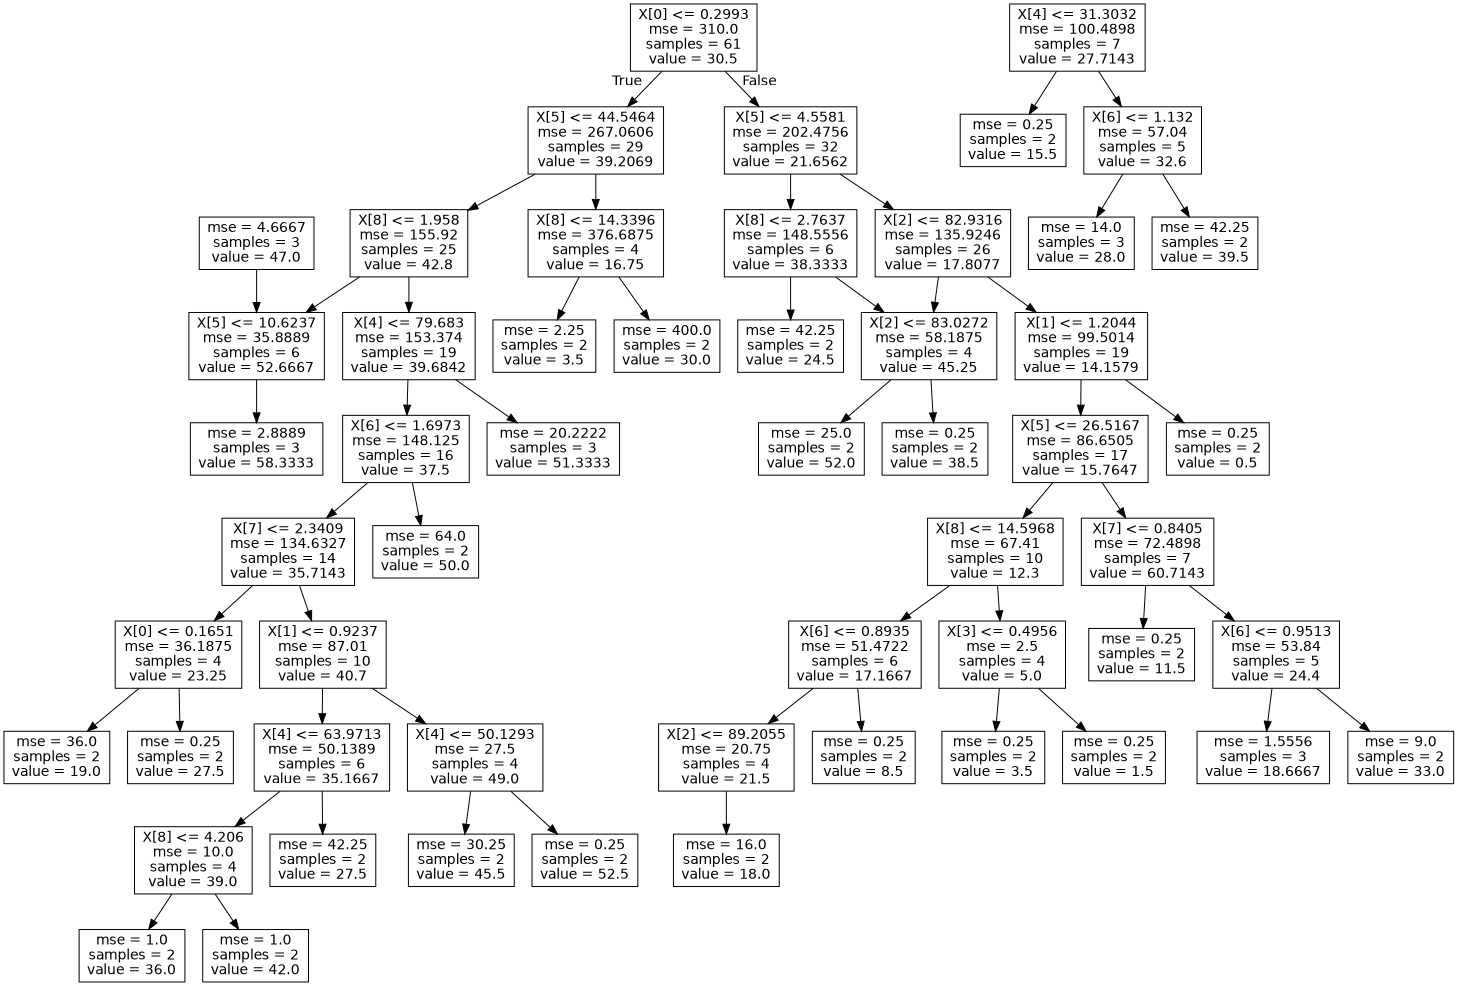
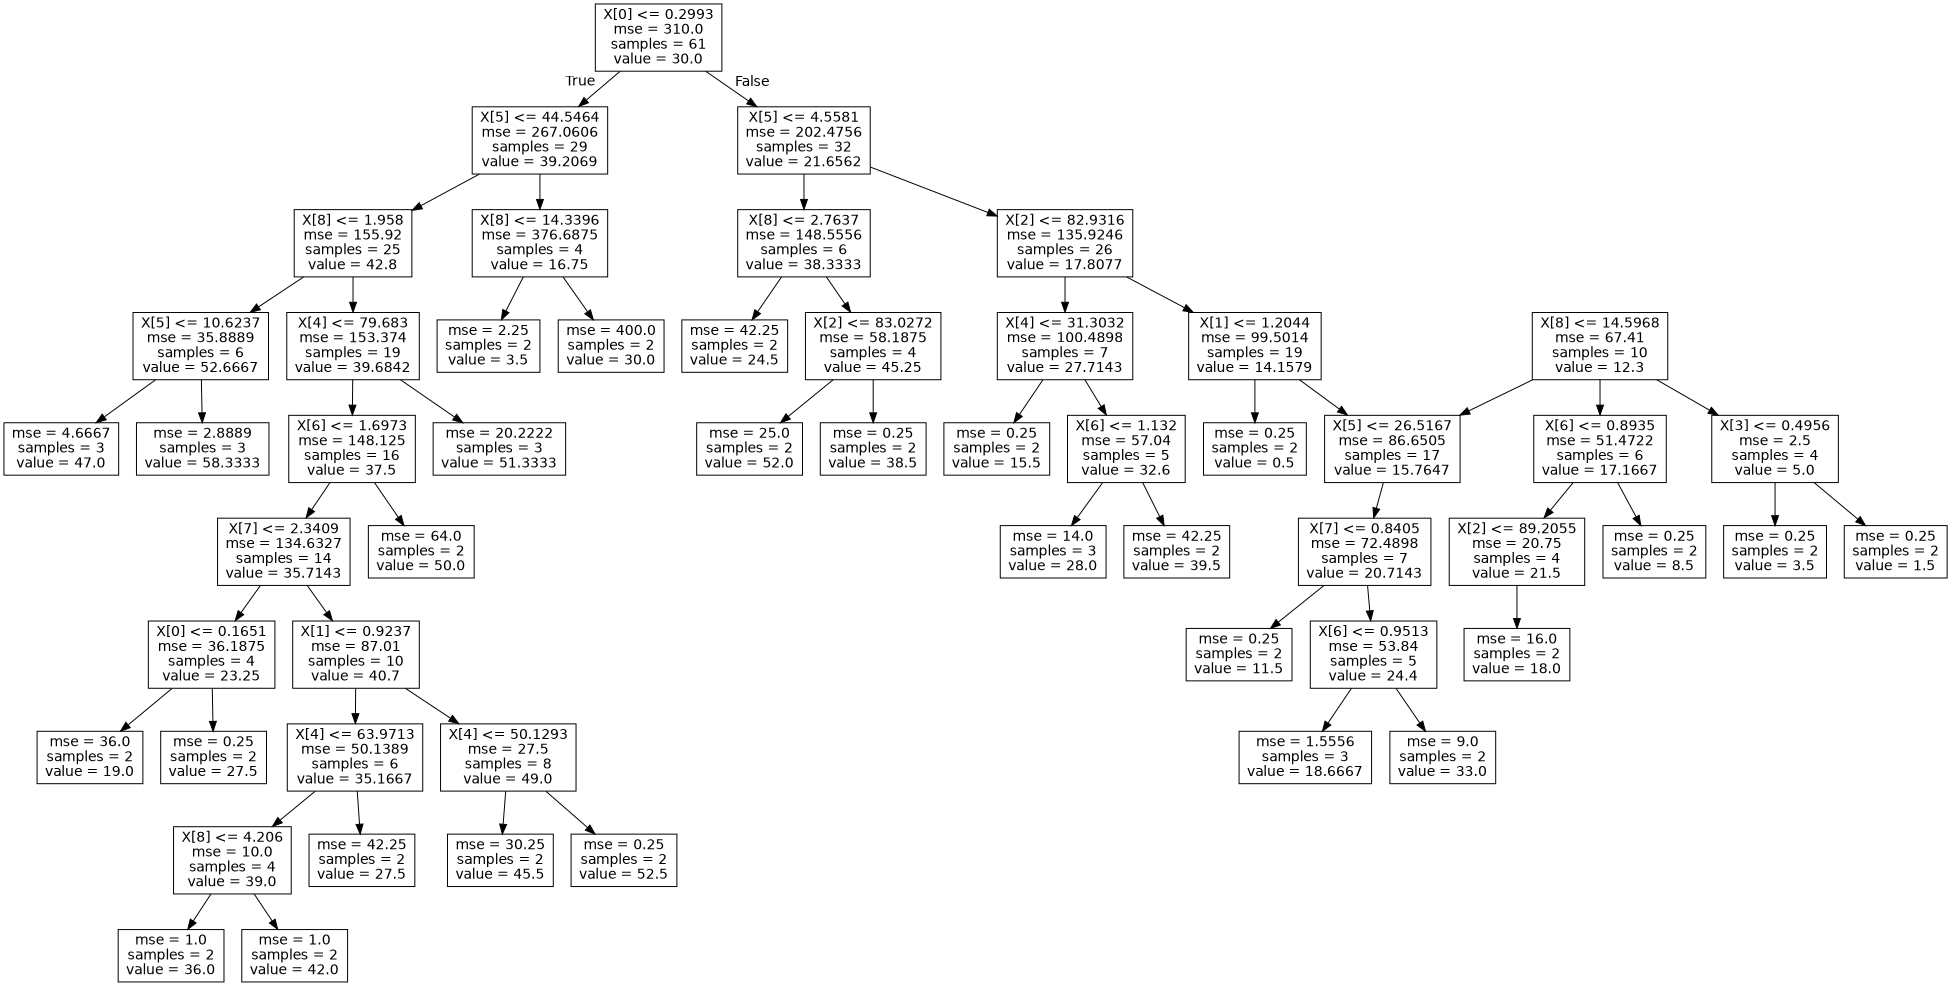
node "X[0] <= 0.2993 mse = 310.0 samples = 61 value = 30.5": label "X[0] <= 0.2993 mse = 310.0 samples = 61 value = 30.5" -> "X[0] <= 0.2993 mse = 310.0 samples = 61 value = 30.0"
edge "mse = 4.6667 samples = 3 value = 47.0" -> "X[5] <= 10.6237 mse = 35.8889 samples = 6 value = 52.6667": reversed
edge "X[2] <= 82.9316 mse = 135.9246 samples = 26 value = 17.8077" -> "X[2] <= 83.0272 mse = 58.1875 samples = 4 value = 45.25": now "X[2] <= 82.9316 mse = 135.9246 samples = 26 value = 17.8077" -> "X[4] <= 31.3032 mse = 100.4898 samples = 7 value = 27.7143"
edge "X[5] <= 26.5167 mse = 86.6505 samples = 17 value = 15.7647" -> "X[8] <= 14.5968 mse = 67.41 samples = 10 value = 12.3": reversed
node "X[7] <= 0.8405 mse = 72.4898 samples = 7 value = 60.7143": label "X[7] <= 0.8405 mse = 72.4898 samples = 7 value = 60.7143" -> "X[7] <= 0.8405 mse = 72.4898 samples = 7 value = 20.7143"
node "X[4] <= 50.1293 mse = 27.5 samples = 4 value = 49.0": label "X[4] <= 50.1293 mse = 27.5 samples = 4 value = 49.0" -> "X[4] <= 50.1293 mse = 27.5 samples = 8 value = 49.0"
